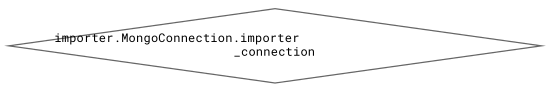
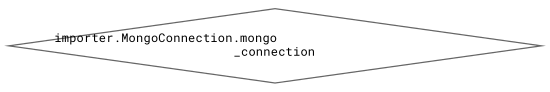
node "importer.MongoConnection.importer _connection": label "importer.MongoConnection.importer _connection" -> "importer.MongoConnection.mongo _connection"
